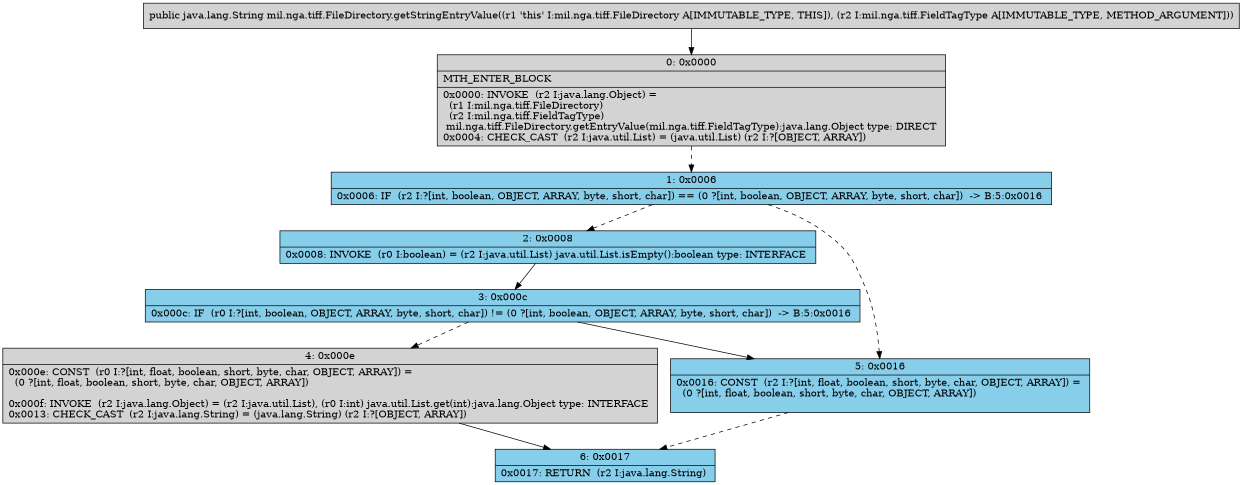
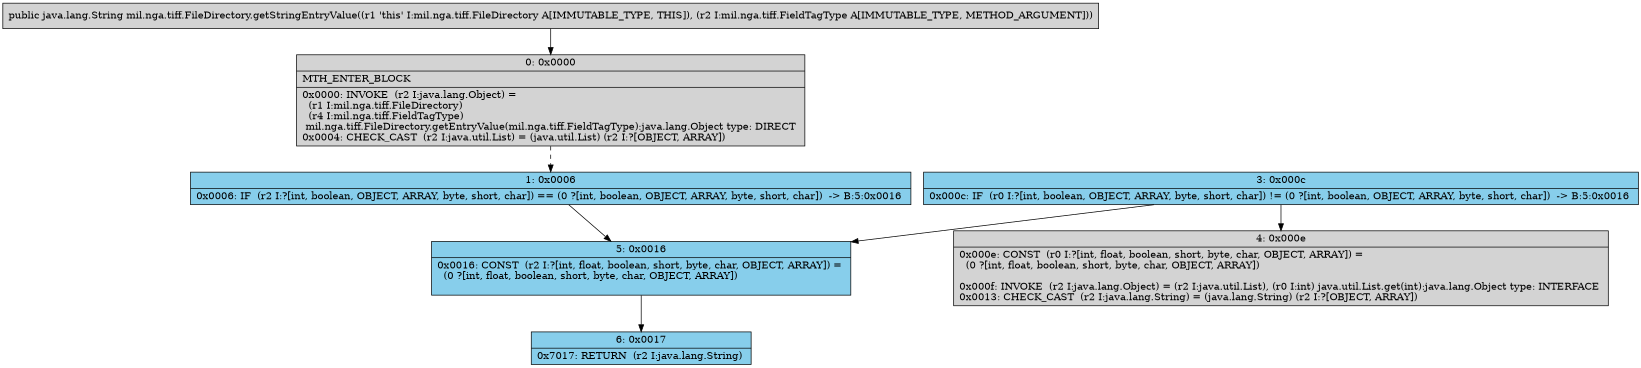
node "0: 0x0000": text "(r2 I:mil.nga.tiff.FieldTagType)" -> "(r4 I:mil.nga.tiff.FieldTagType)"
node "2: 0x0008": removed
edge "1: 0x0006" -> "5: 0x0016": style dashed -> solid
edge "3: 0x000c" -> "4: 0x000e": style dashed -> solid
edge "5: 0x0016" -> "6: 0x0017": style dashed -> solid
edge "4: 0x000e" -> "6: 0x0017": removed
node "6: 0x0017": text "0x0017: RETURN  (r2 I:java.lang.String)" -> "0x7017: RETURN  (r2 I:java.lang.String)"
